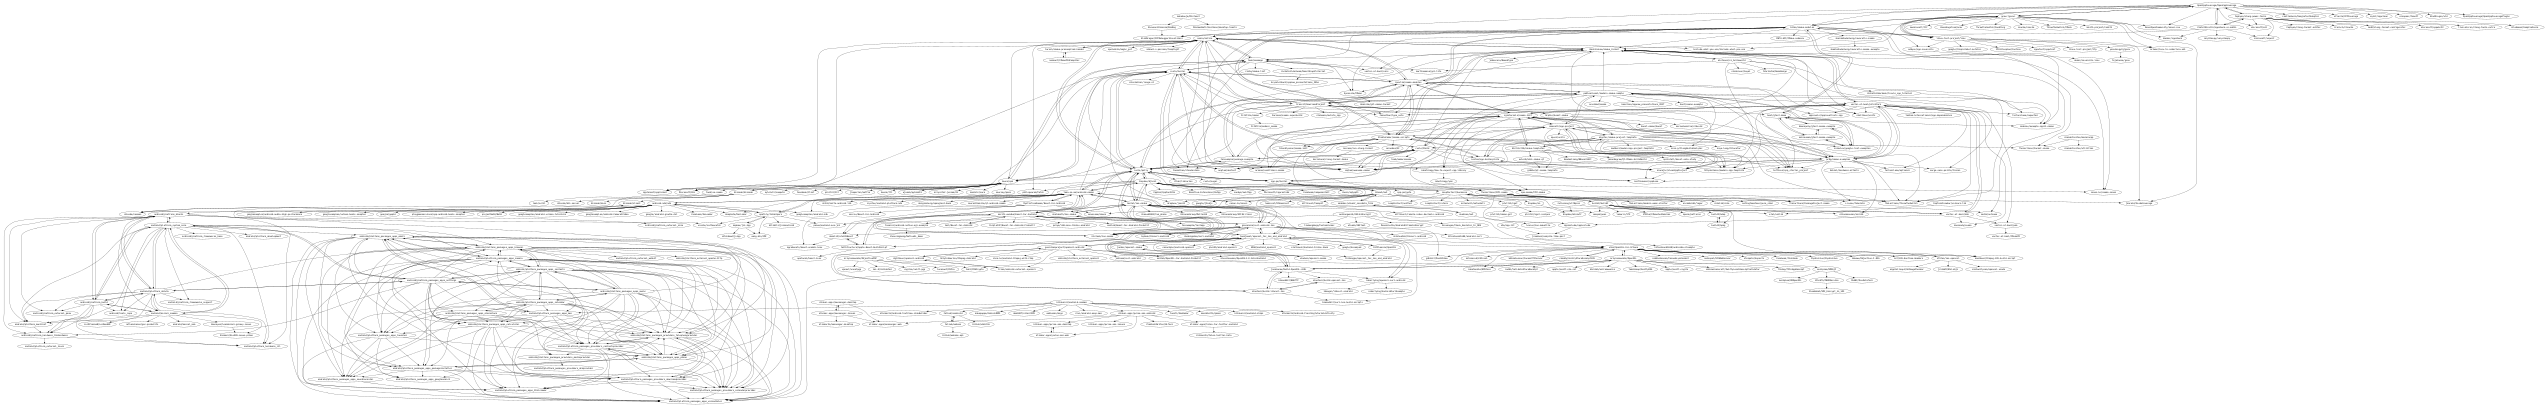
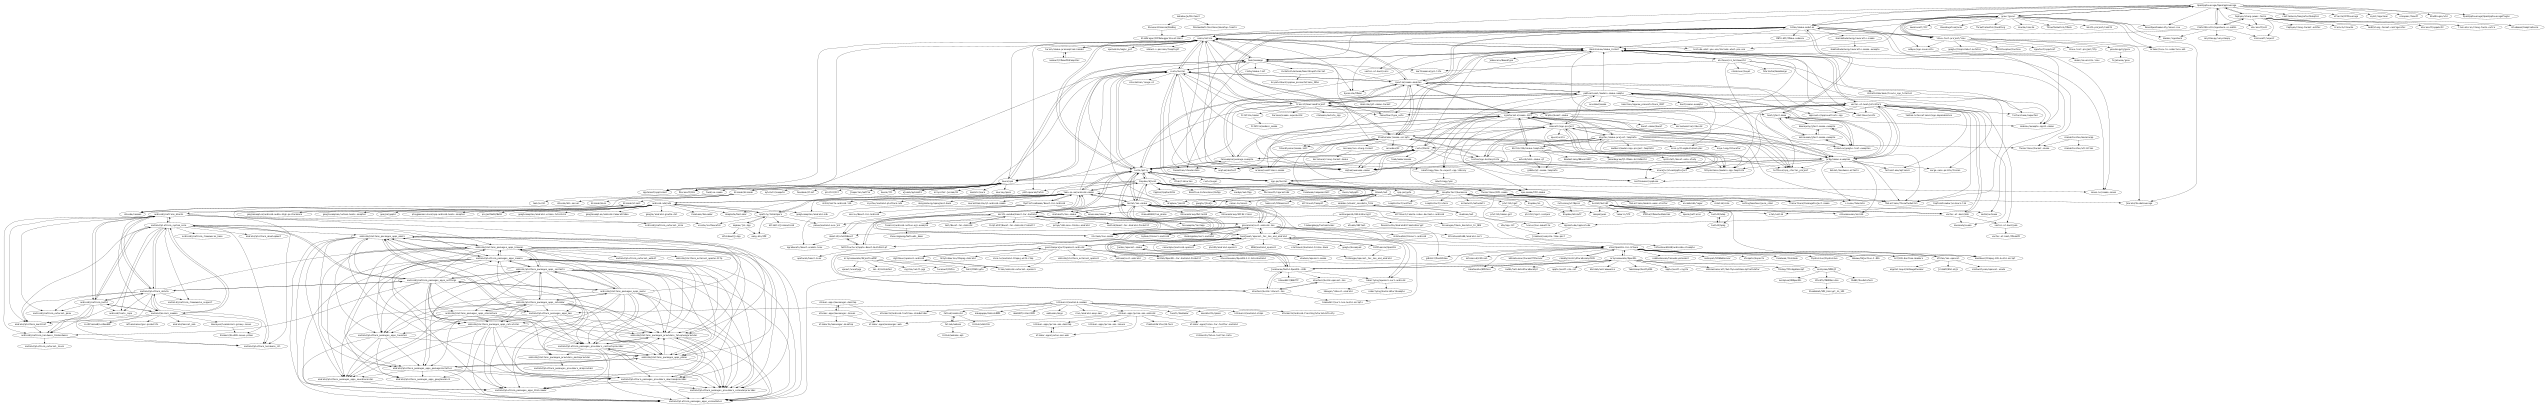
edge "toeb/cmakepp" -> "vector-of-bool/cmrc": now "toeb/cmakepp" -> "cheshirekow/cmake_format"
edge "ruslo/CGold" -> "ruslo/hunter": now "ruslo/CGold" -> "sakra/cotire"
